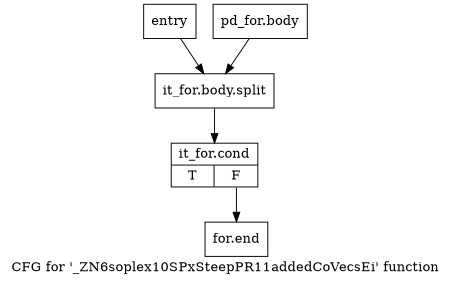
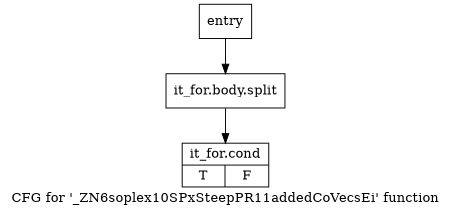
node "pd_for.body": removed
node "for.end": removed
